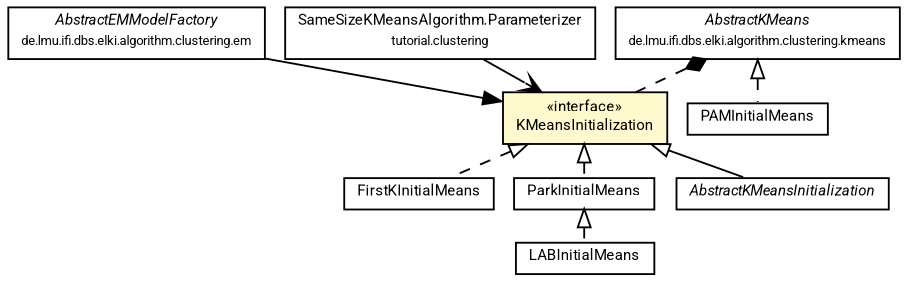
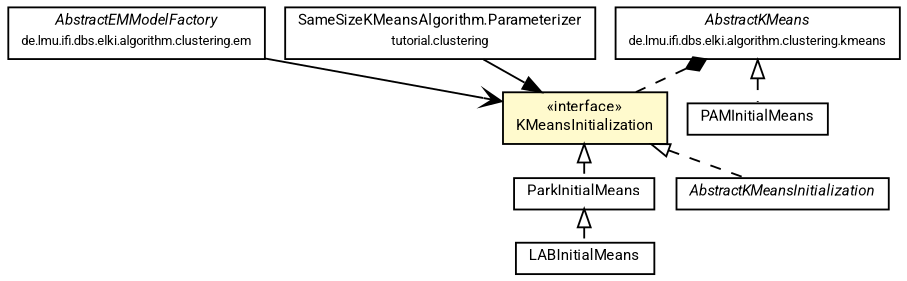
edge "SameSizeKMeansAlgorithm.Parameterizer" -> "KMeansInitialization": arrowhead open -> normal
edge "AbstractEMModelFactory" -> "KMeansInitialization": arrowhead normal -> open
edge "AbstractKMeansInitialization" -> "KMeansInitialization": style solid -> dashed
node "FirstKInitialMeans": removed
